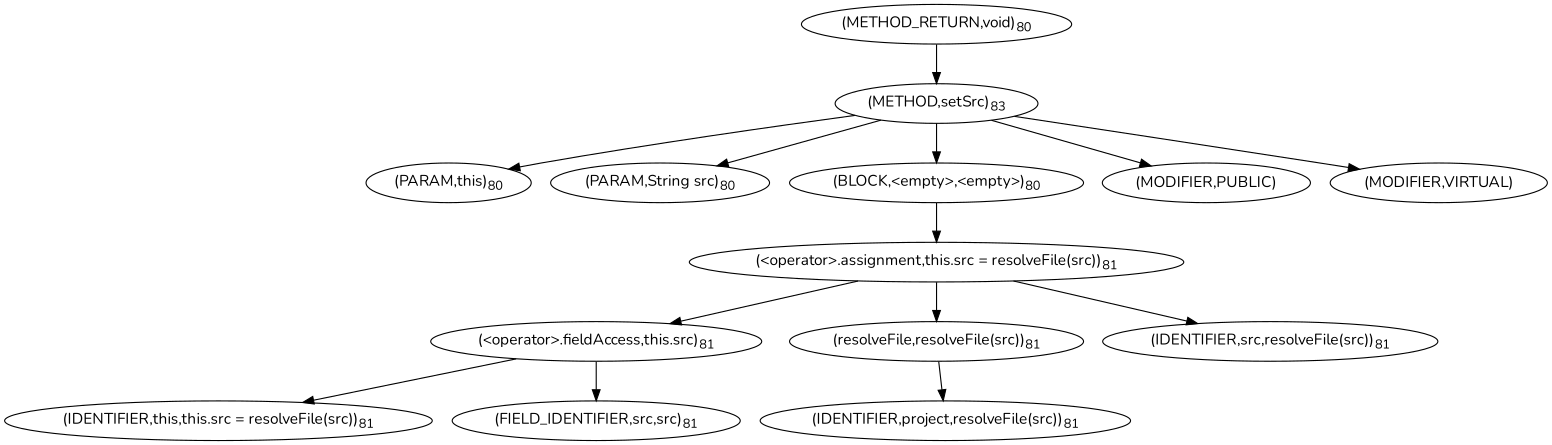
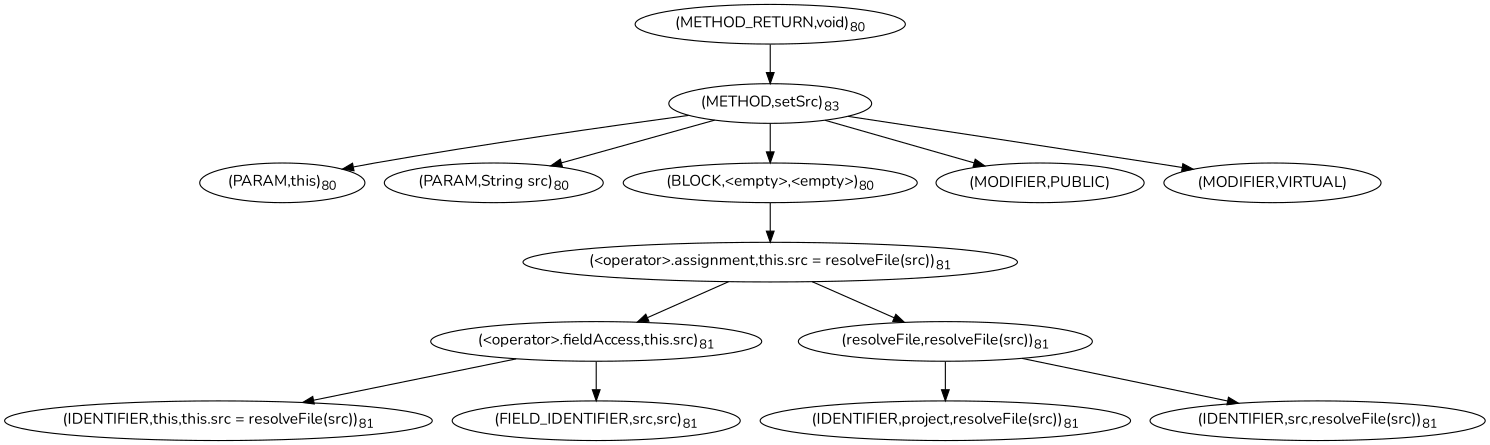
edge "(<operator>.assignment,this.src = resolveFile(src))" -> "(IDENTIFIER,src,resolveFile(src))": now "(resolveFile,resolveFile(src))" -> "(IDENTIFIER,src,resolveFile(src))"
